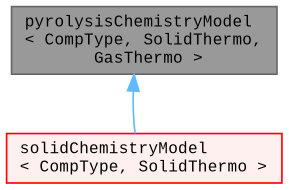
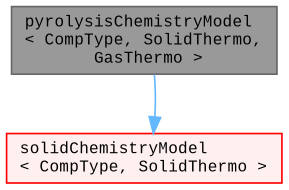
edge "solidChemistryModel < CompType, SolidThermo >" -> "pyrolysisChemistryModel < CompType, SolidThermo, GasThermo >": reversed
